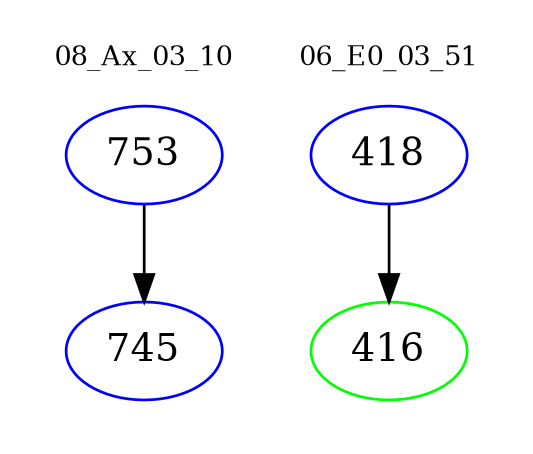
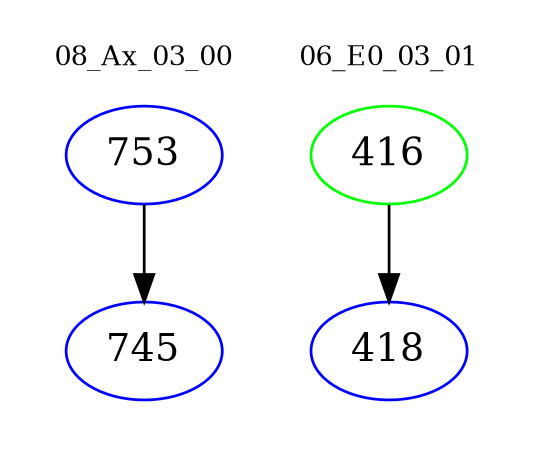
cluster "08_Ax_03_10": label "08_Ax_03_10" -> "08_Ax_03_00"
cluster "06_E0_03_51": label "06_E0_03_51" -> "06_E0_03_01"
edge "418" -> "416": reversed
